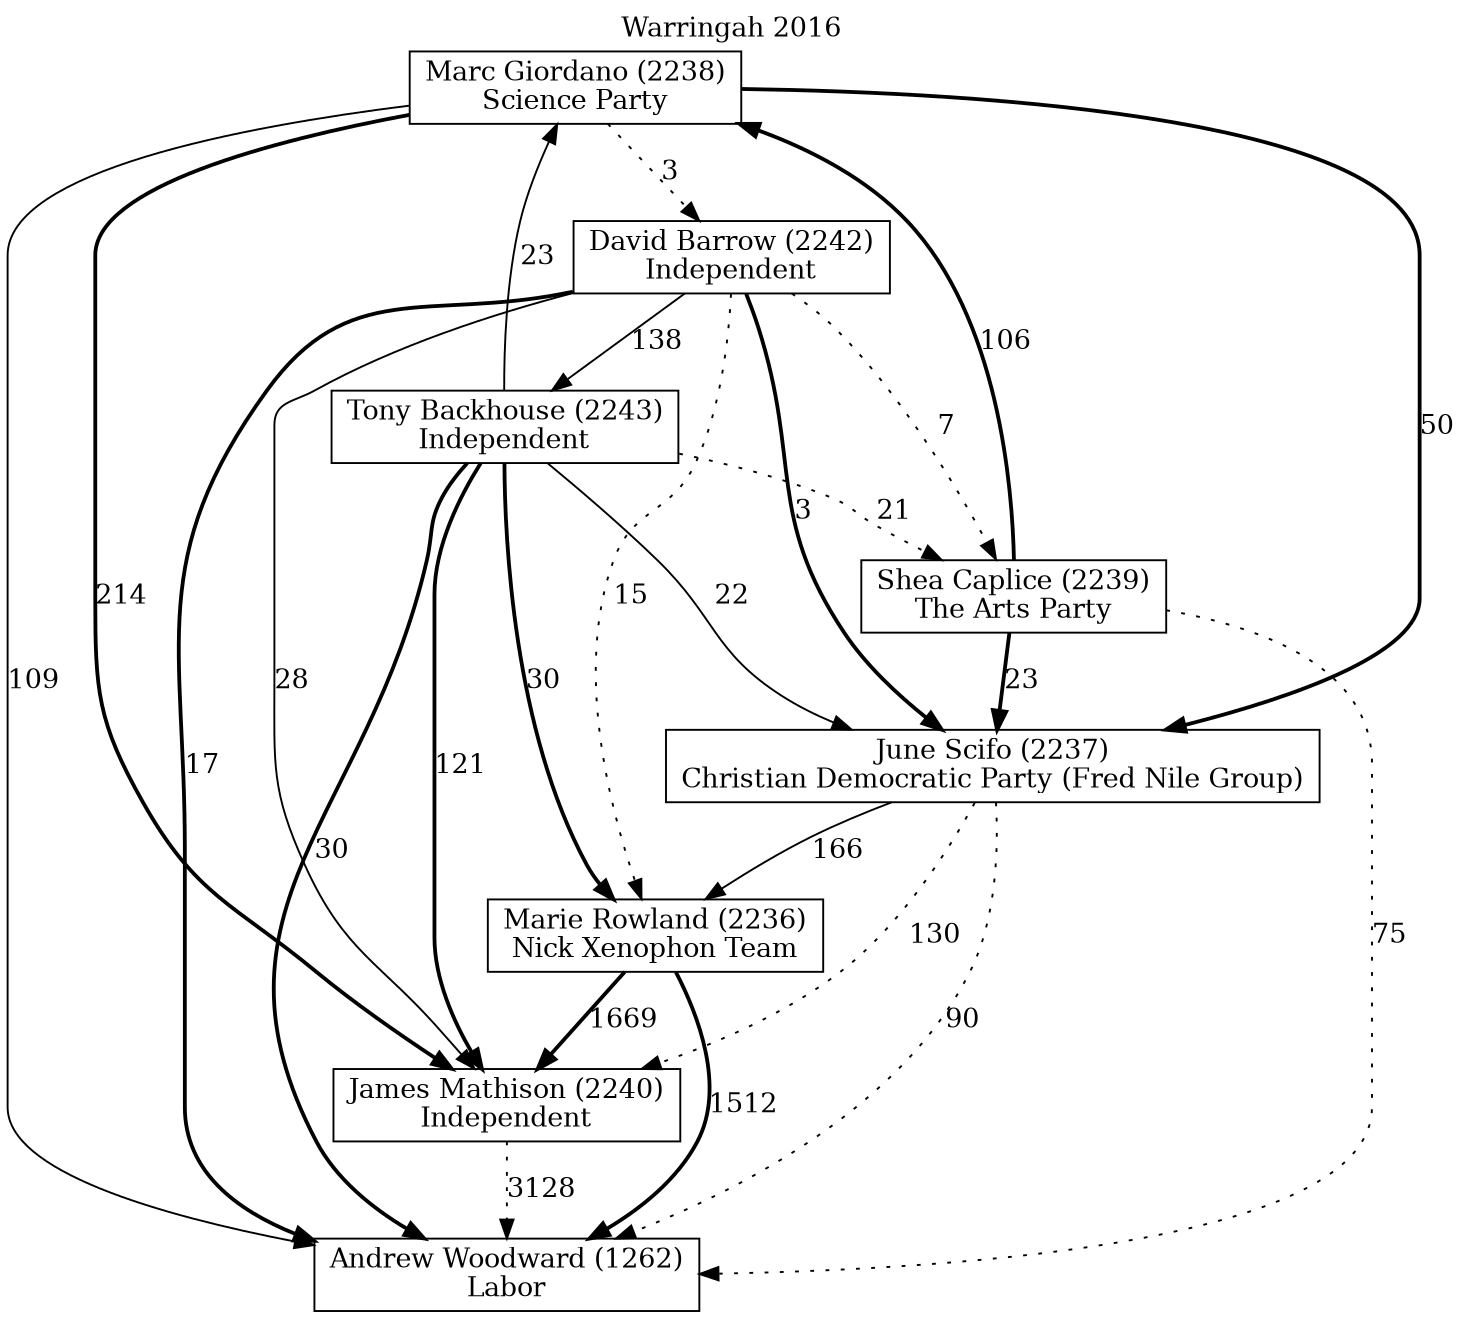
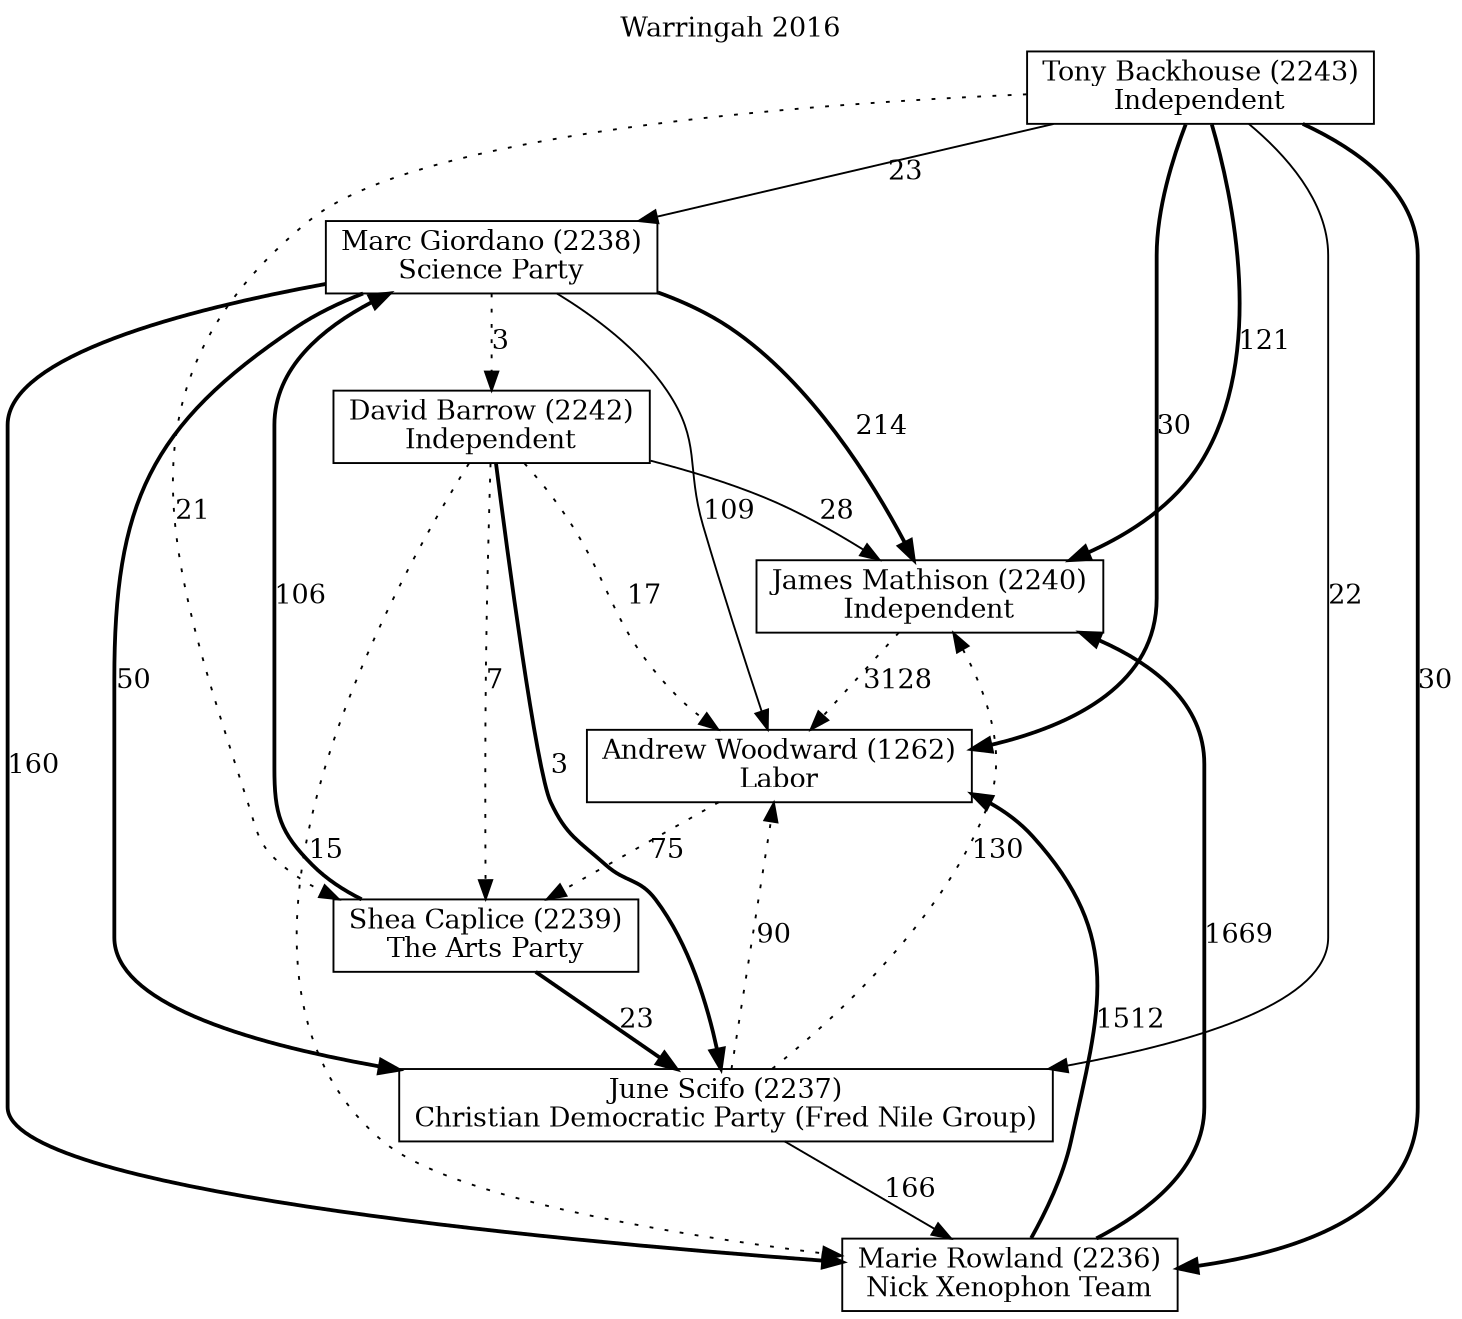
edge "David Barrow (2242) Independent" -> "Tony Backhouse (2243) Independent": removed, label "138"
edge "David Barrow (2242) Independent" -> "Andrew Woodward (1262) Labor": style bold -> dotted
edge "Marc Giordano (2238) Science Party" -> "Marie Rowland (2236) Nick Xenophon Team": added, label "160"
edge "Shea Caplice (2239) The Arts Party" -> "Andrew Woodward (1262) Labor": reversed
